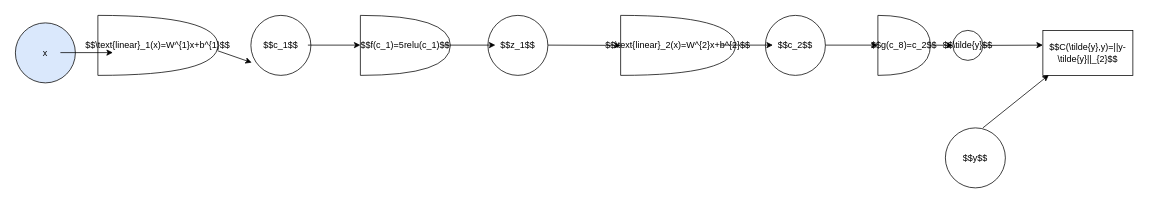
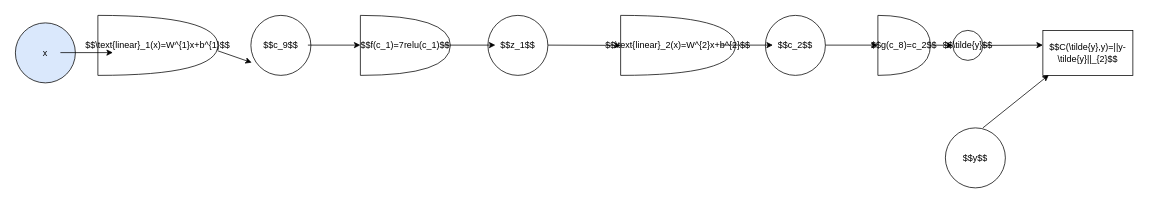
node "$$c_1$$": label "$$c_1$$" -> "$$c_9$$"
node "$$f(c_1)=5relu(c_1)$$": label "$$f(c_1)=5relu(c_1)$$" -> "$$f(c_1)=7relu(c_1)$$"
